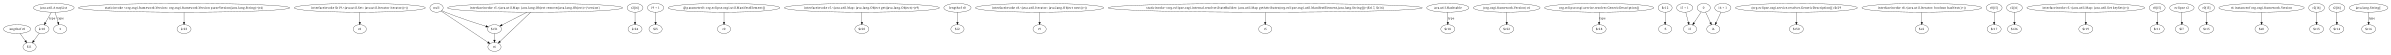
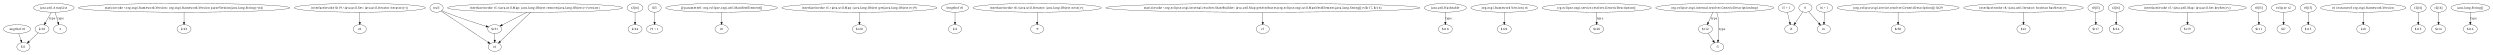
node "org.eclipse.osgi.internal.resolver.GenericDescriptionImpl": added
edge "i9 + 1" -> "$i3": reversed
